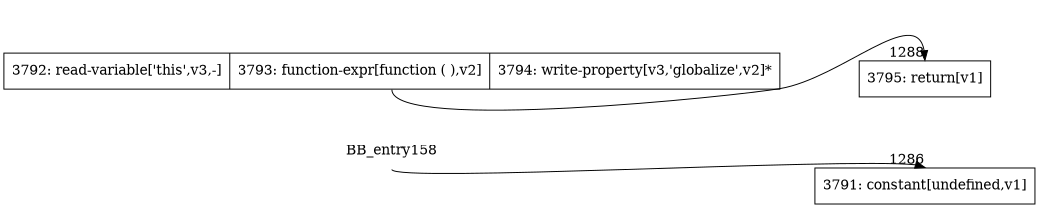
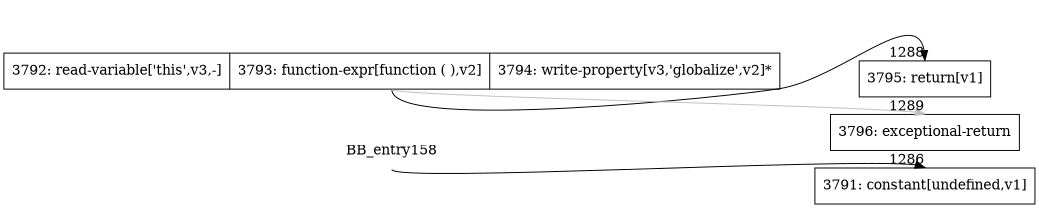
node "3796: exceptional-return": added
